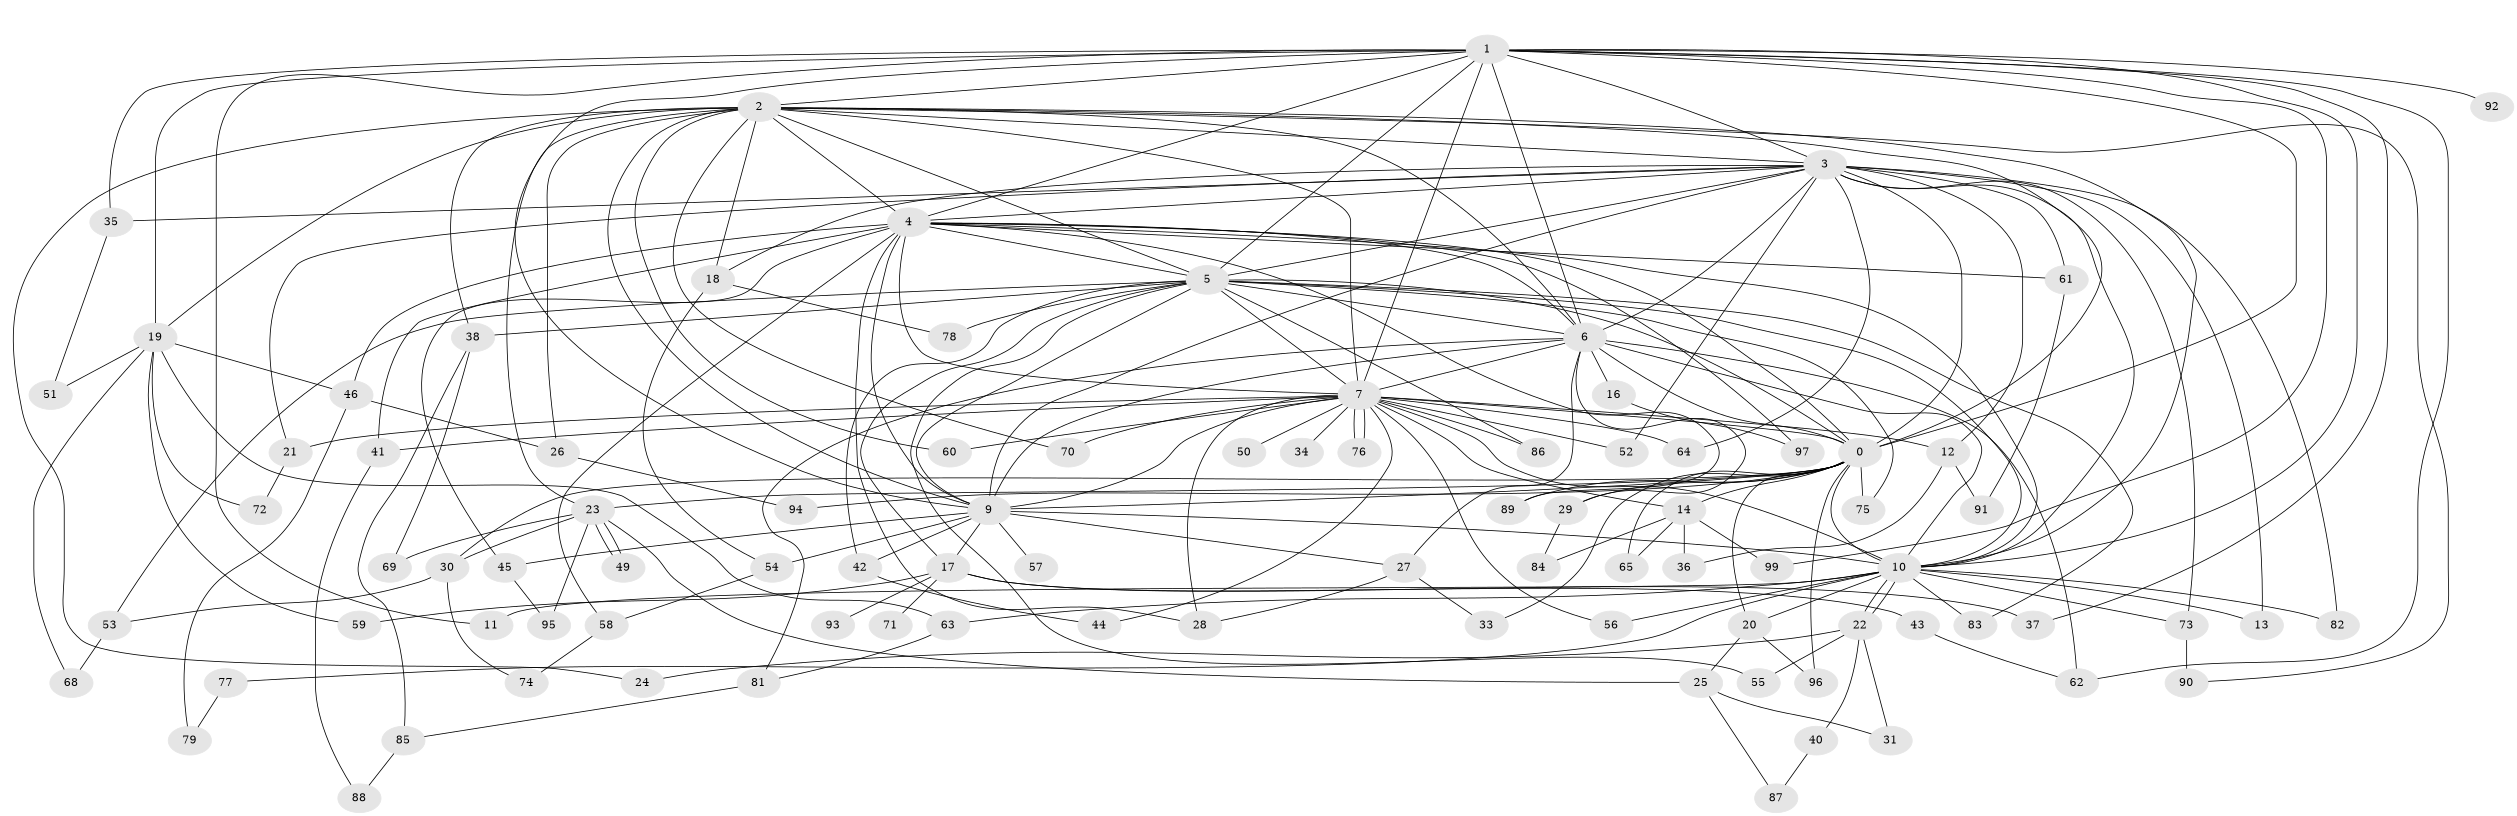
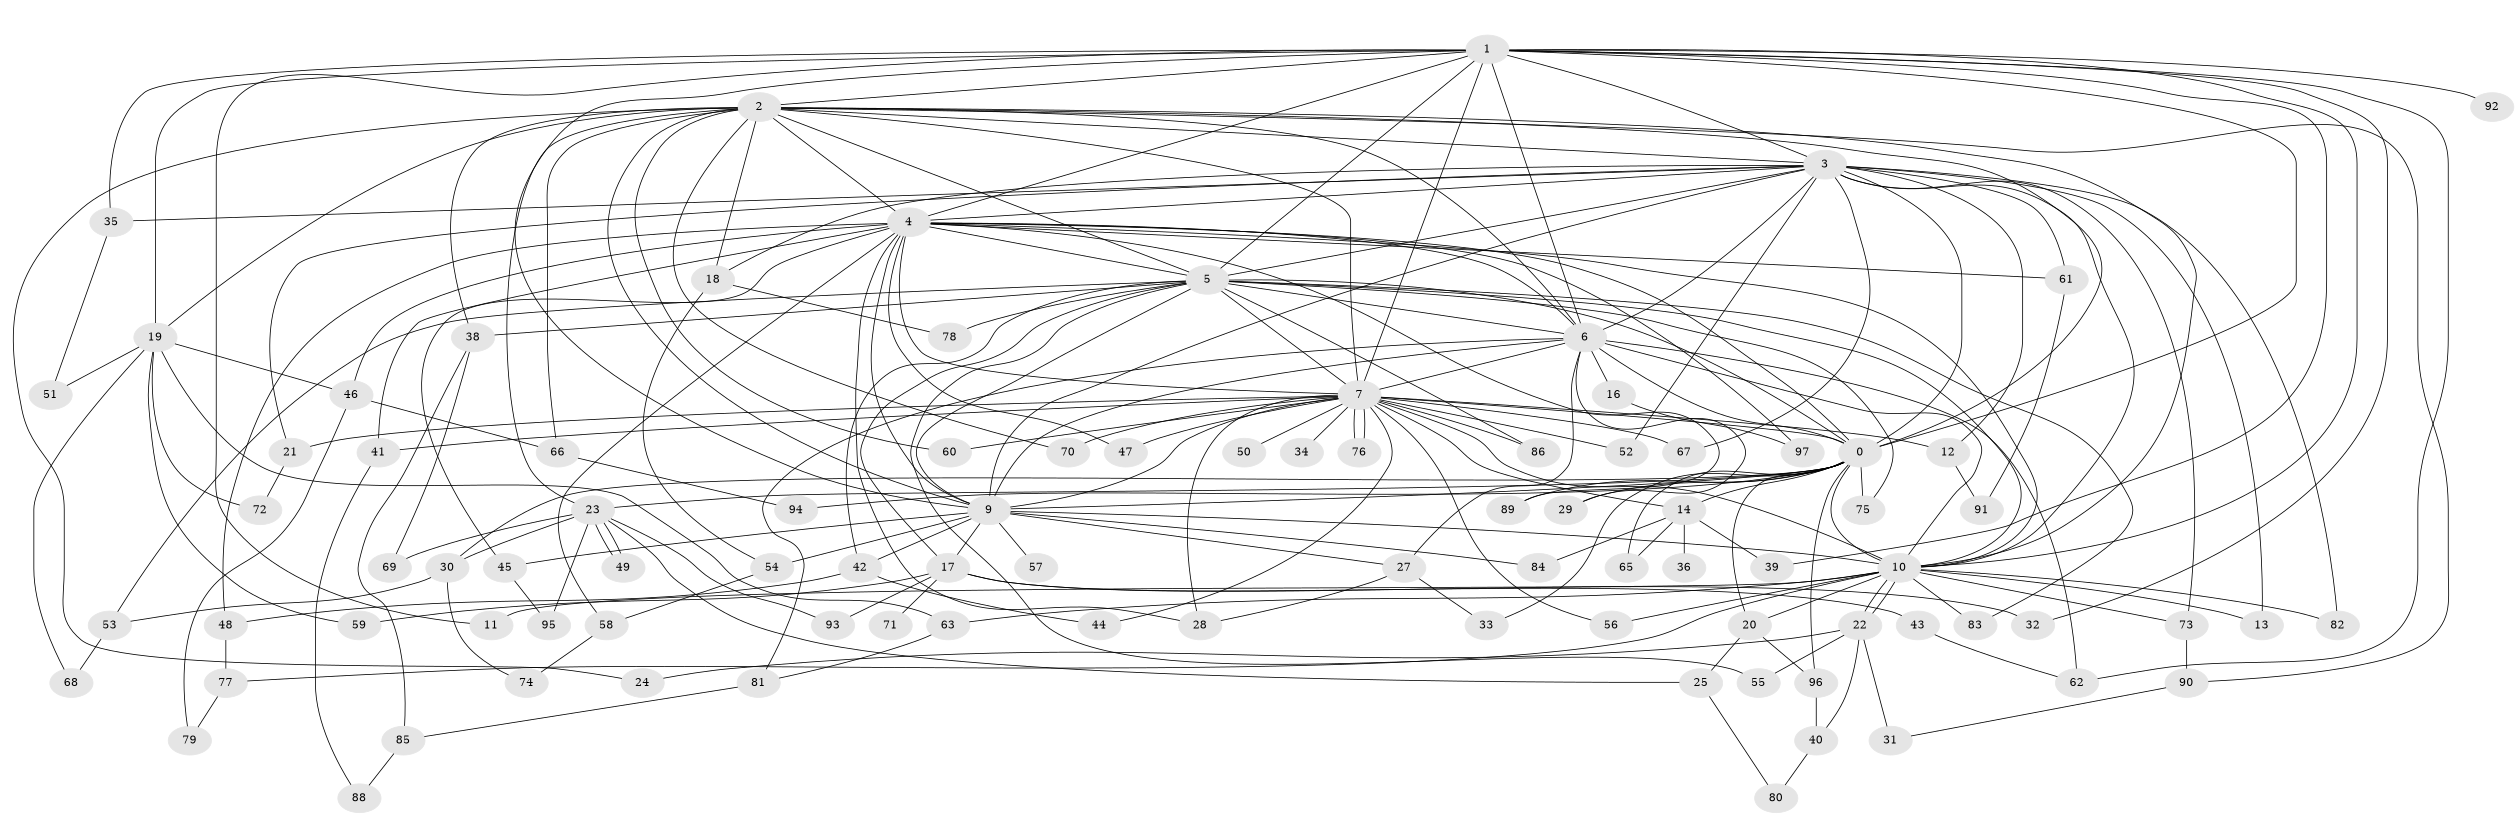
node "26": label "26" -> "66"
node "47": added
node "64": label "64" -> "67"
edge "29" -- "84": now "9" -- "84"
edge "12" -- "36": removed
node "99": label "99" -> "39"
edge "23" -- "93": added
node "48": added
node "37": label "37" -> "32"
edge "96" -- "40": added
edge "25" -- "31": now "90" -- "31"
node "87": label "87" -> "80"
